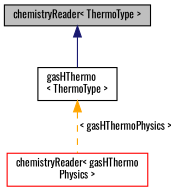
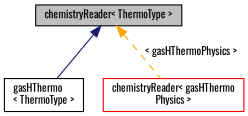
edge "chemistryReader< gasHThermo Physics >" -> "gasHThermo < ThermoType >": now "chemistryReader< gasHThermo Physics >" -> "chemistryReader< ThermoType >"
